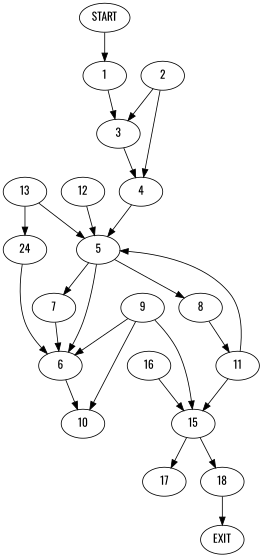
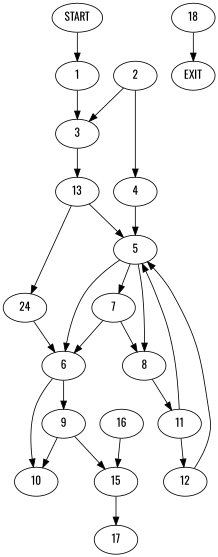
edge "3" -> "4": now "3" -> "13"
edge "7" -> "8": added
edge "9" -> "6": reversed
edge "11" -> "15": now "11" -> "12"
edge "15" -> "18": removed
